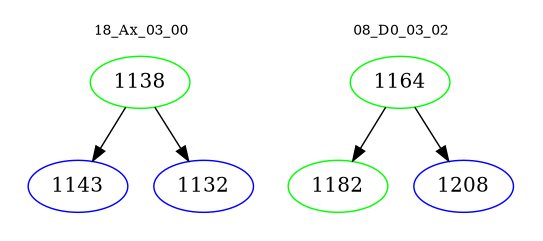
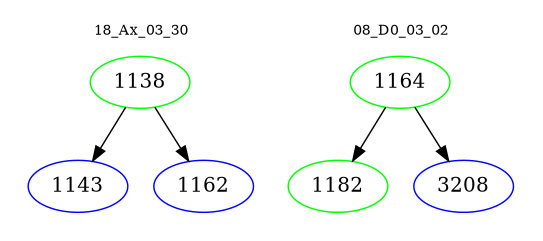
cluster "18_Ax_03_00": label "18_Ax_03_00" -> "18_Ax_03_30"
node "1132": label "1132" -> "1162"
node "1208": label "1208" -> "3208"
